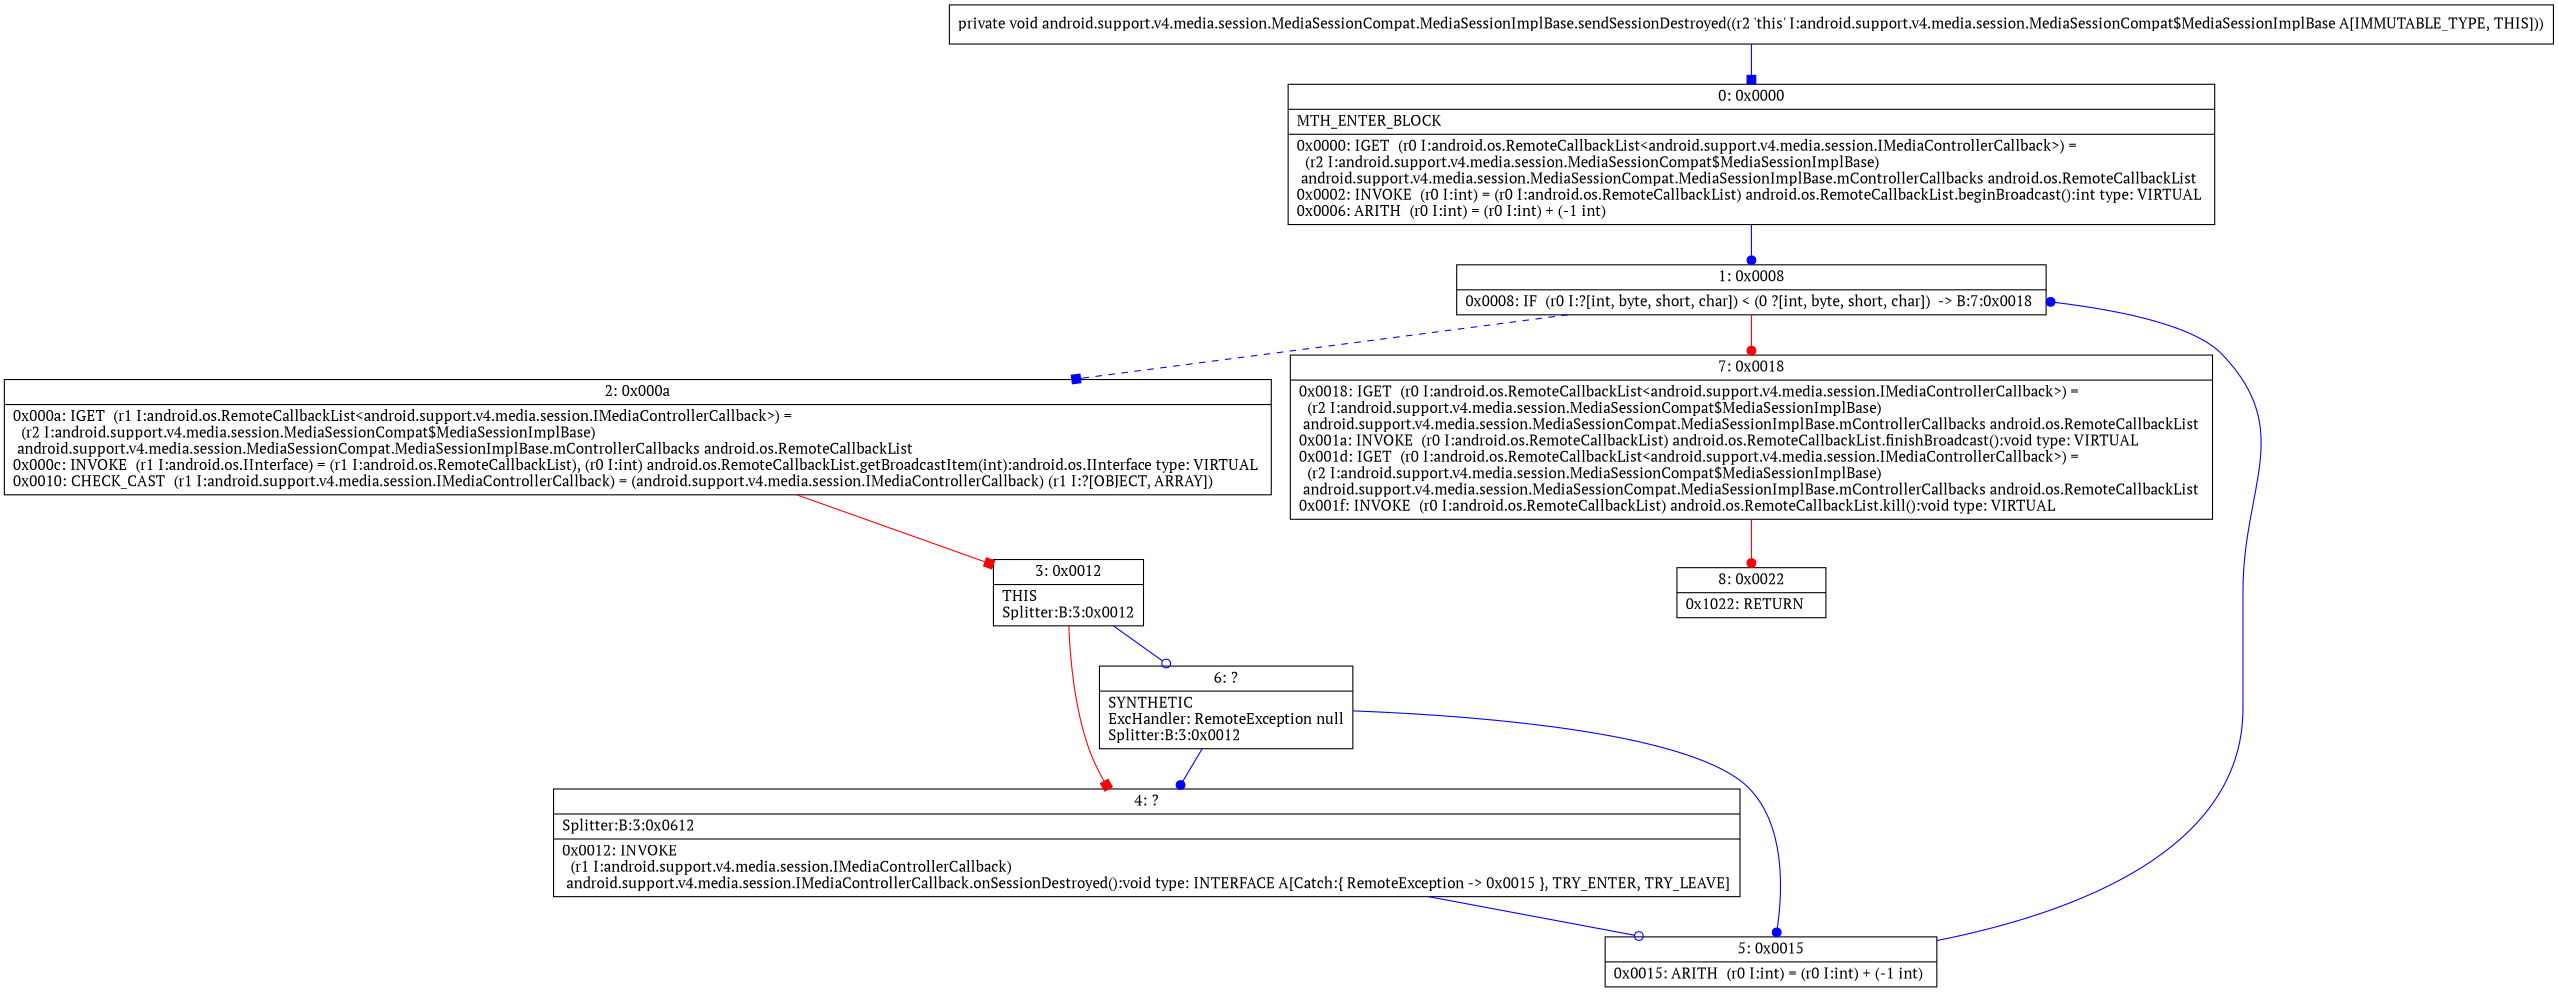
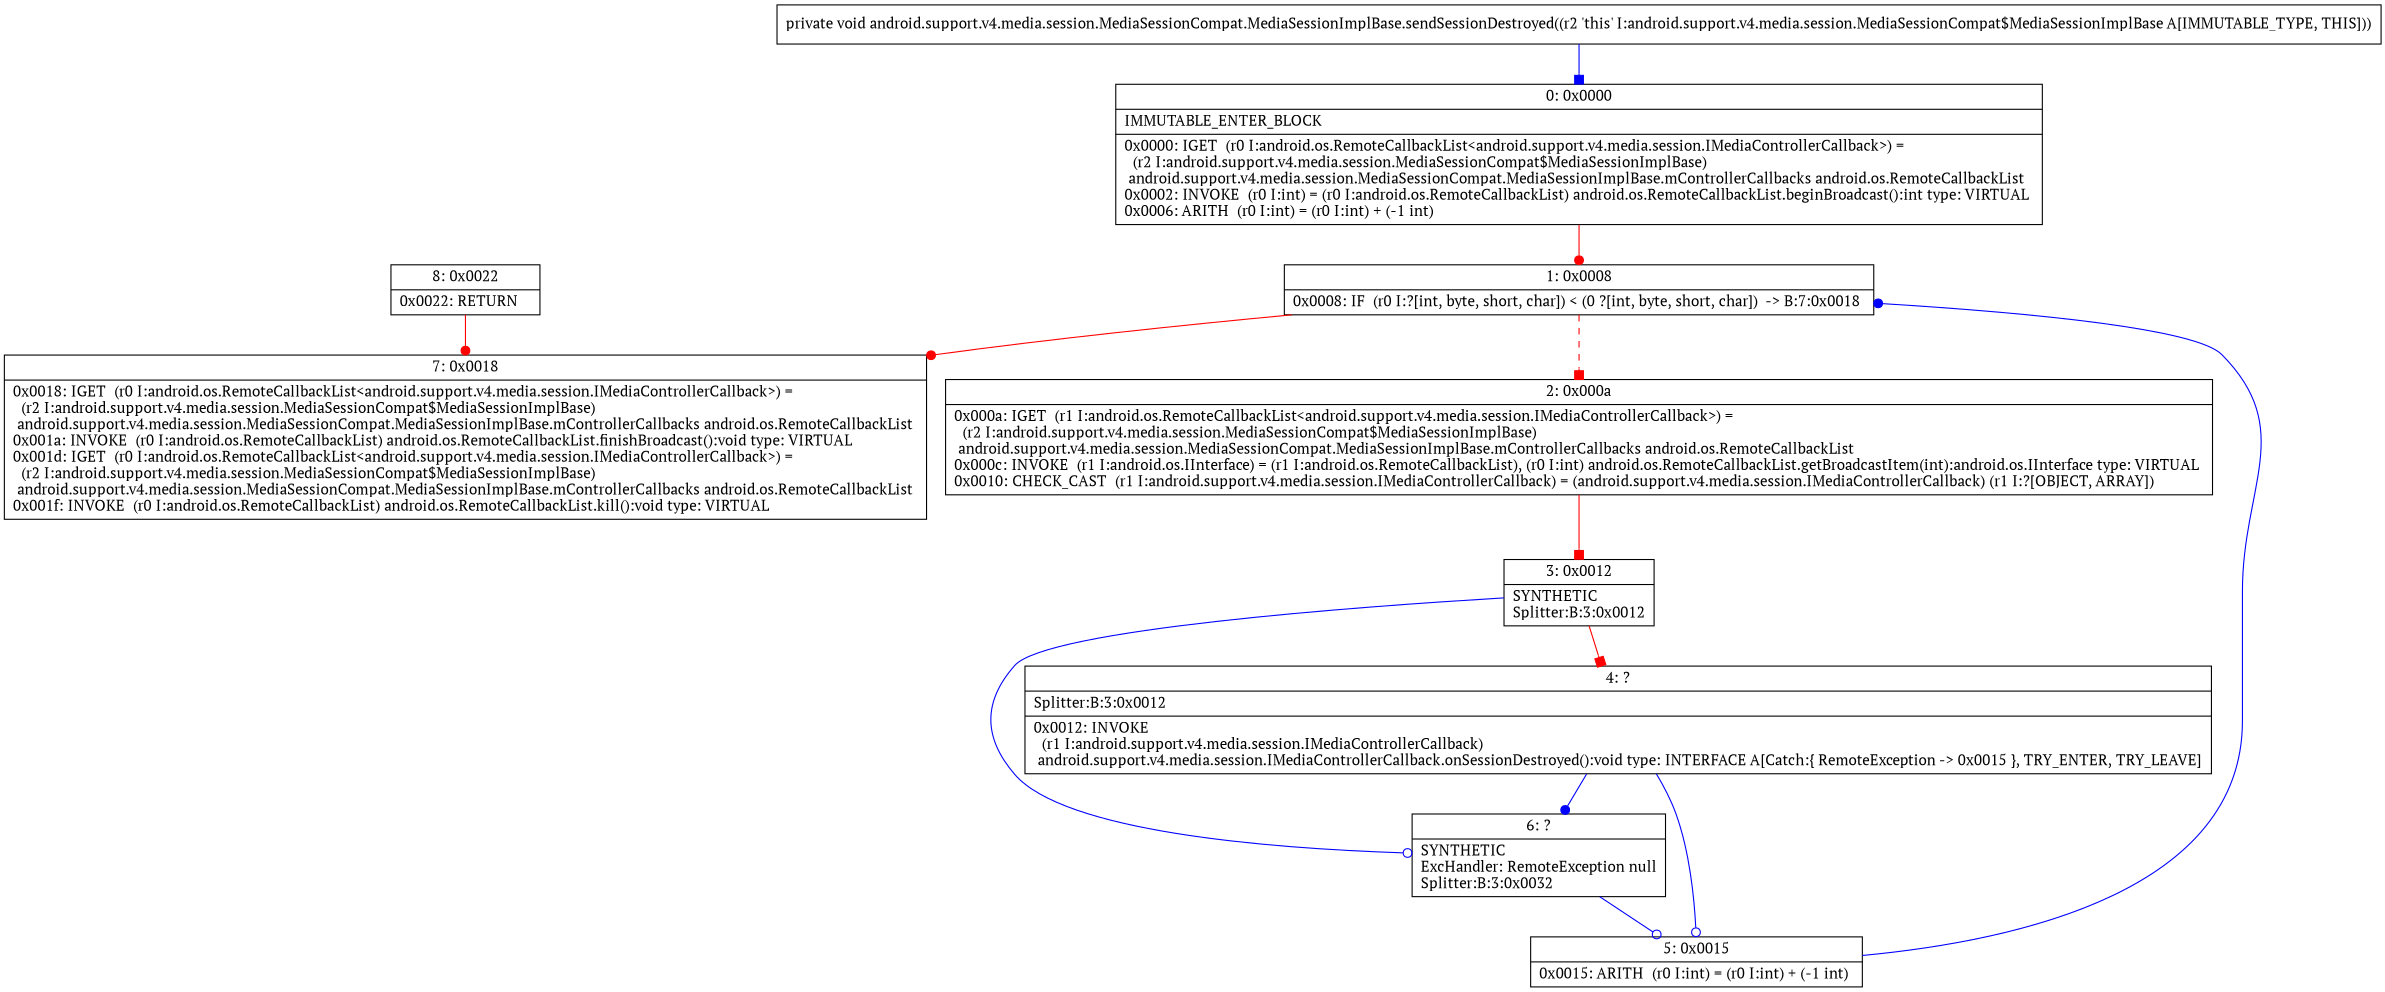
node "0: 0x0000": text "MTH_ENTER_BLOCK" -> "IMMUTABLE_ENTER_BLOCK"
edge "0: 0x0000" -> "1: 0x0008": color blue -> red
edge "1: 0x0008" -> "2: 0x000a": color blue -> red
edge "7: 0x0018" -> "8: 0x0022": reversed
node "3: 0x0012": text "THIS" -> "SYNTHETIC"
node "8: 0x0022": text "0x1022: RETURN" -> "0x0022: RETURN"
node "6: ?": text "Splitter:B:3:0x0012" -> "Splitter:B:3:0x0032"
edge "6: ?" -> "5: 0x0015": arrowhead dot -> odot
edge "6: ?" -> "4: ?": reversed
node "4: ?": text "Splitter:B:3:0x0612" -> "Splitter:B:3:0x0012"
